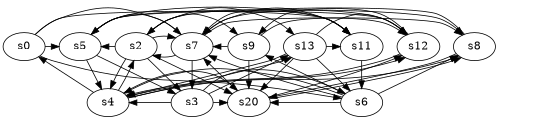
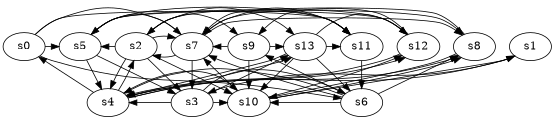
edge "s9" -> "s12": now "s9" -> "s13"
node "s1": added
node "s20": label "s20" -> "s10"
